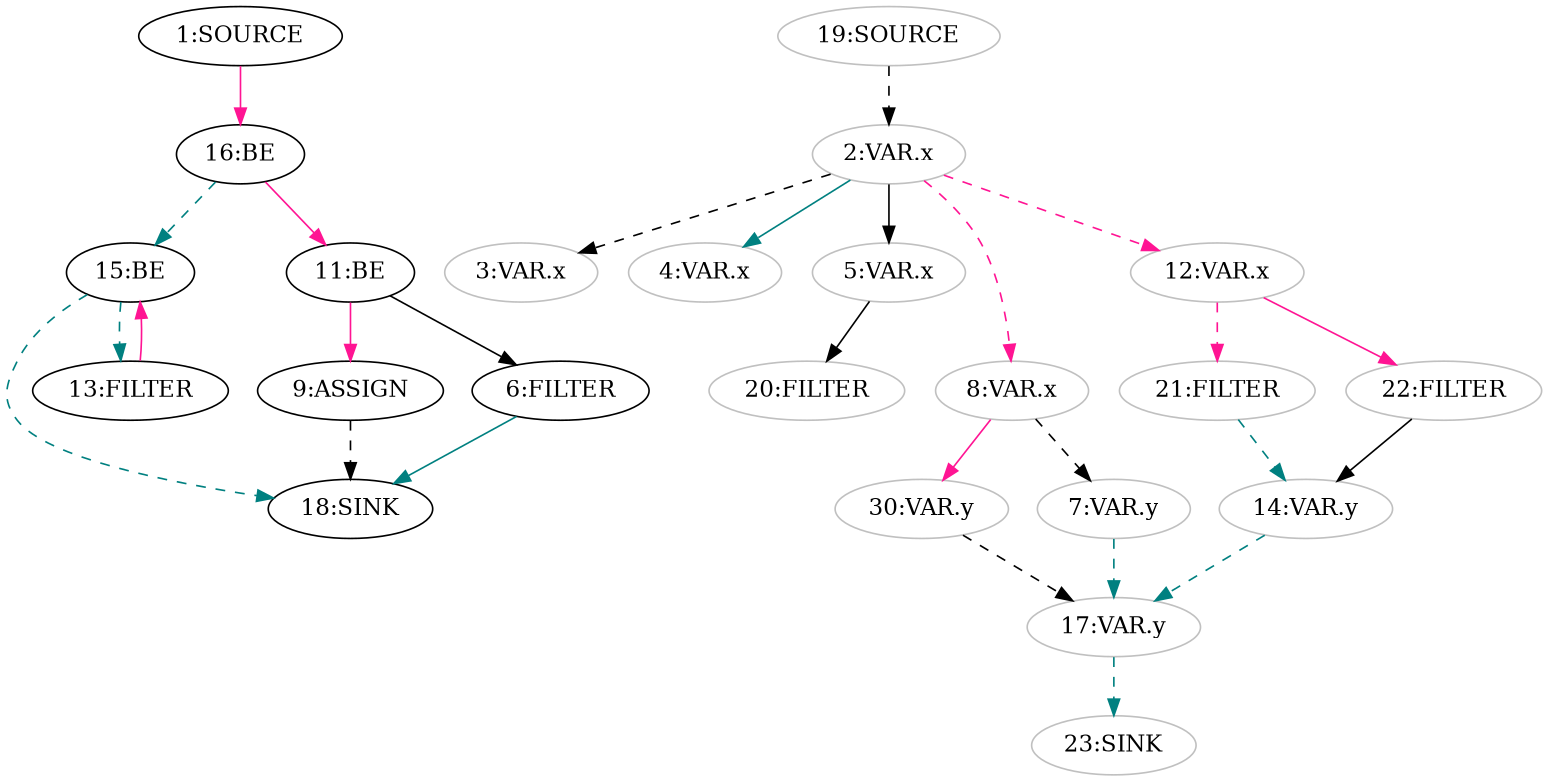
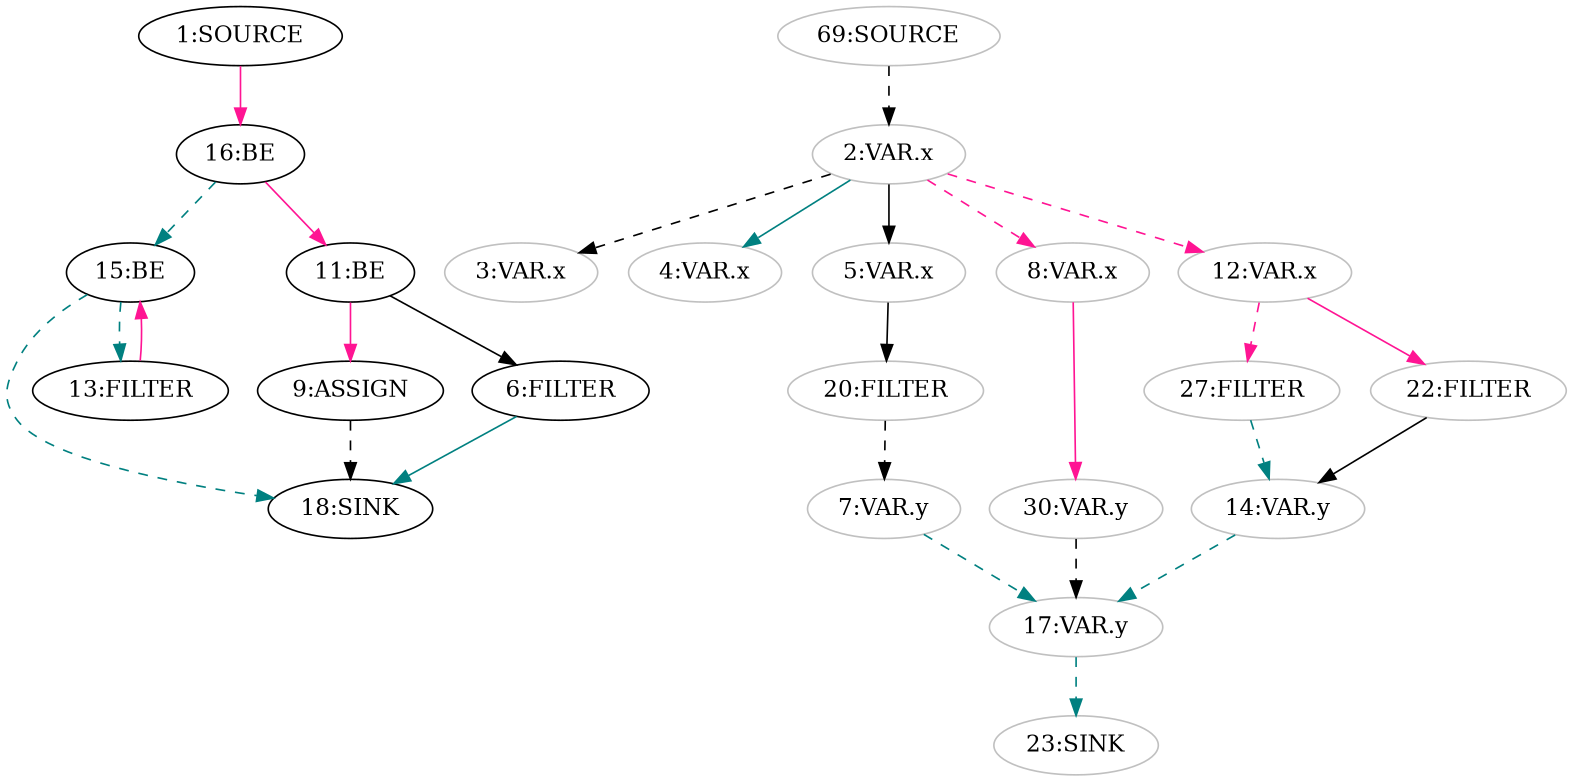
node "19:SOURCE": label "19:SOURCE" -> "69:SOURCE"
node "21:FILTER": label "21:FILTER" -> "27:FILTER"
edge "8:VAR.x" -> "7:VAR.y": now "20:FILTER" -> "7:VAR.y"
